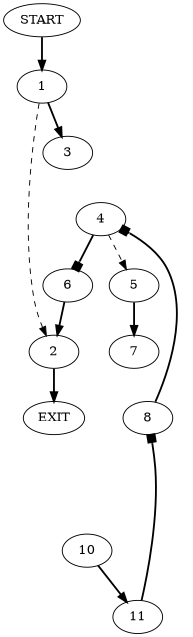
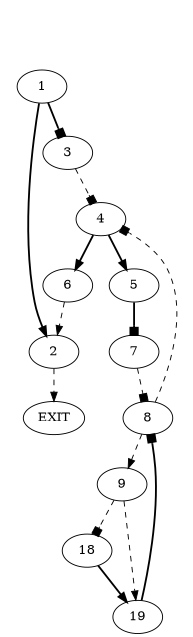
node "START": removed
edge "1" -> "3": arrowhead normal -> box
edge "3" -> "4": added
edge "1" -> "2": style dashed -> bold
edge "4" -> "6": arrowhead box -> normal
edge "4" -> "5": style dashed -> bold
edge "8" -> "4": style bold -> dashed
edge "6" -> "2": style bold -> dashed
edge "5" -> "7": arrowhead normal -> box
edge "2" -> "EXIT": style bold -> dashed
edge "7" -> "8": added
node "9": added
node "10": label "10" -> "18"
node "11": label "11" -> "19"
